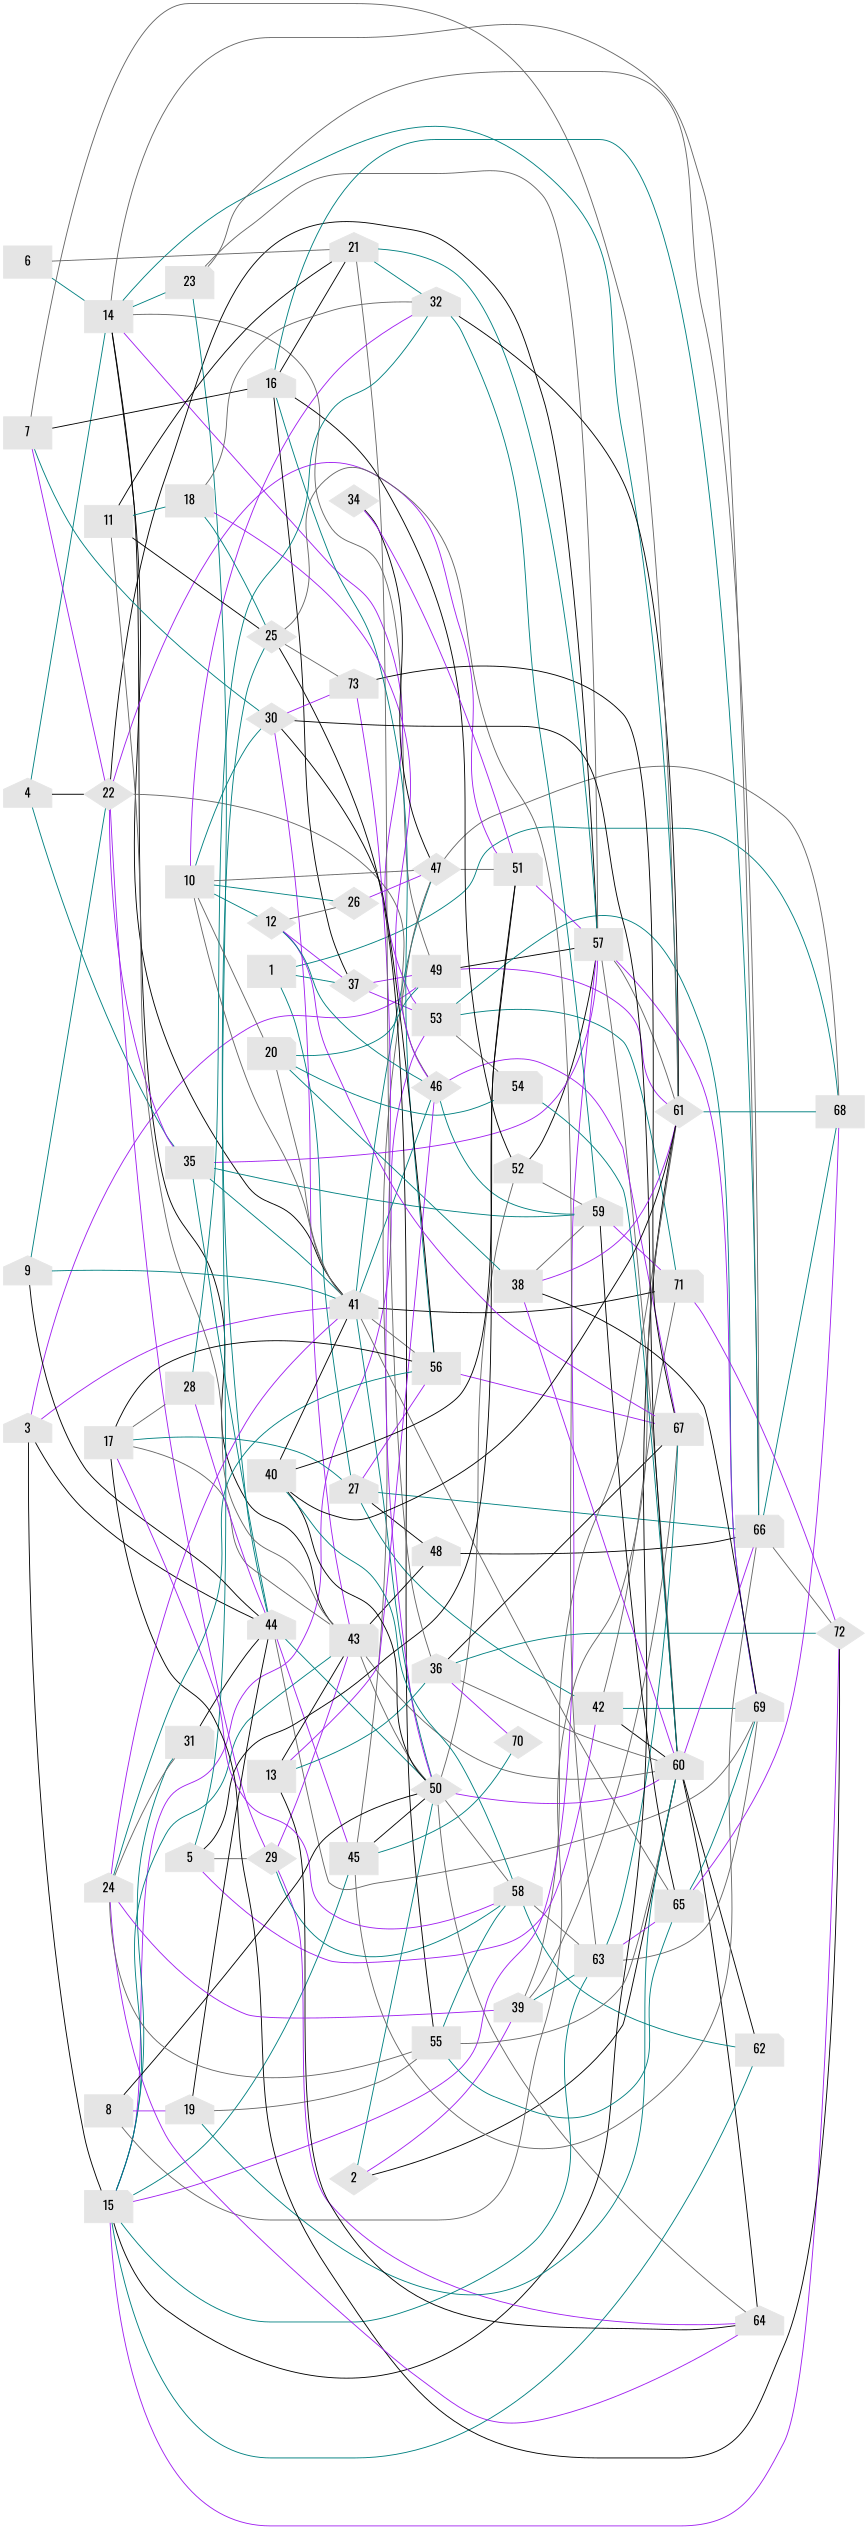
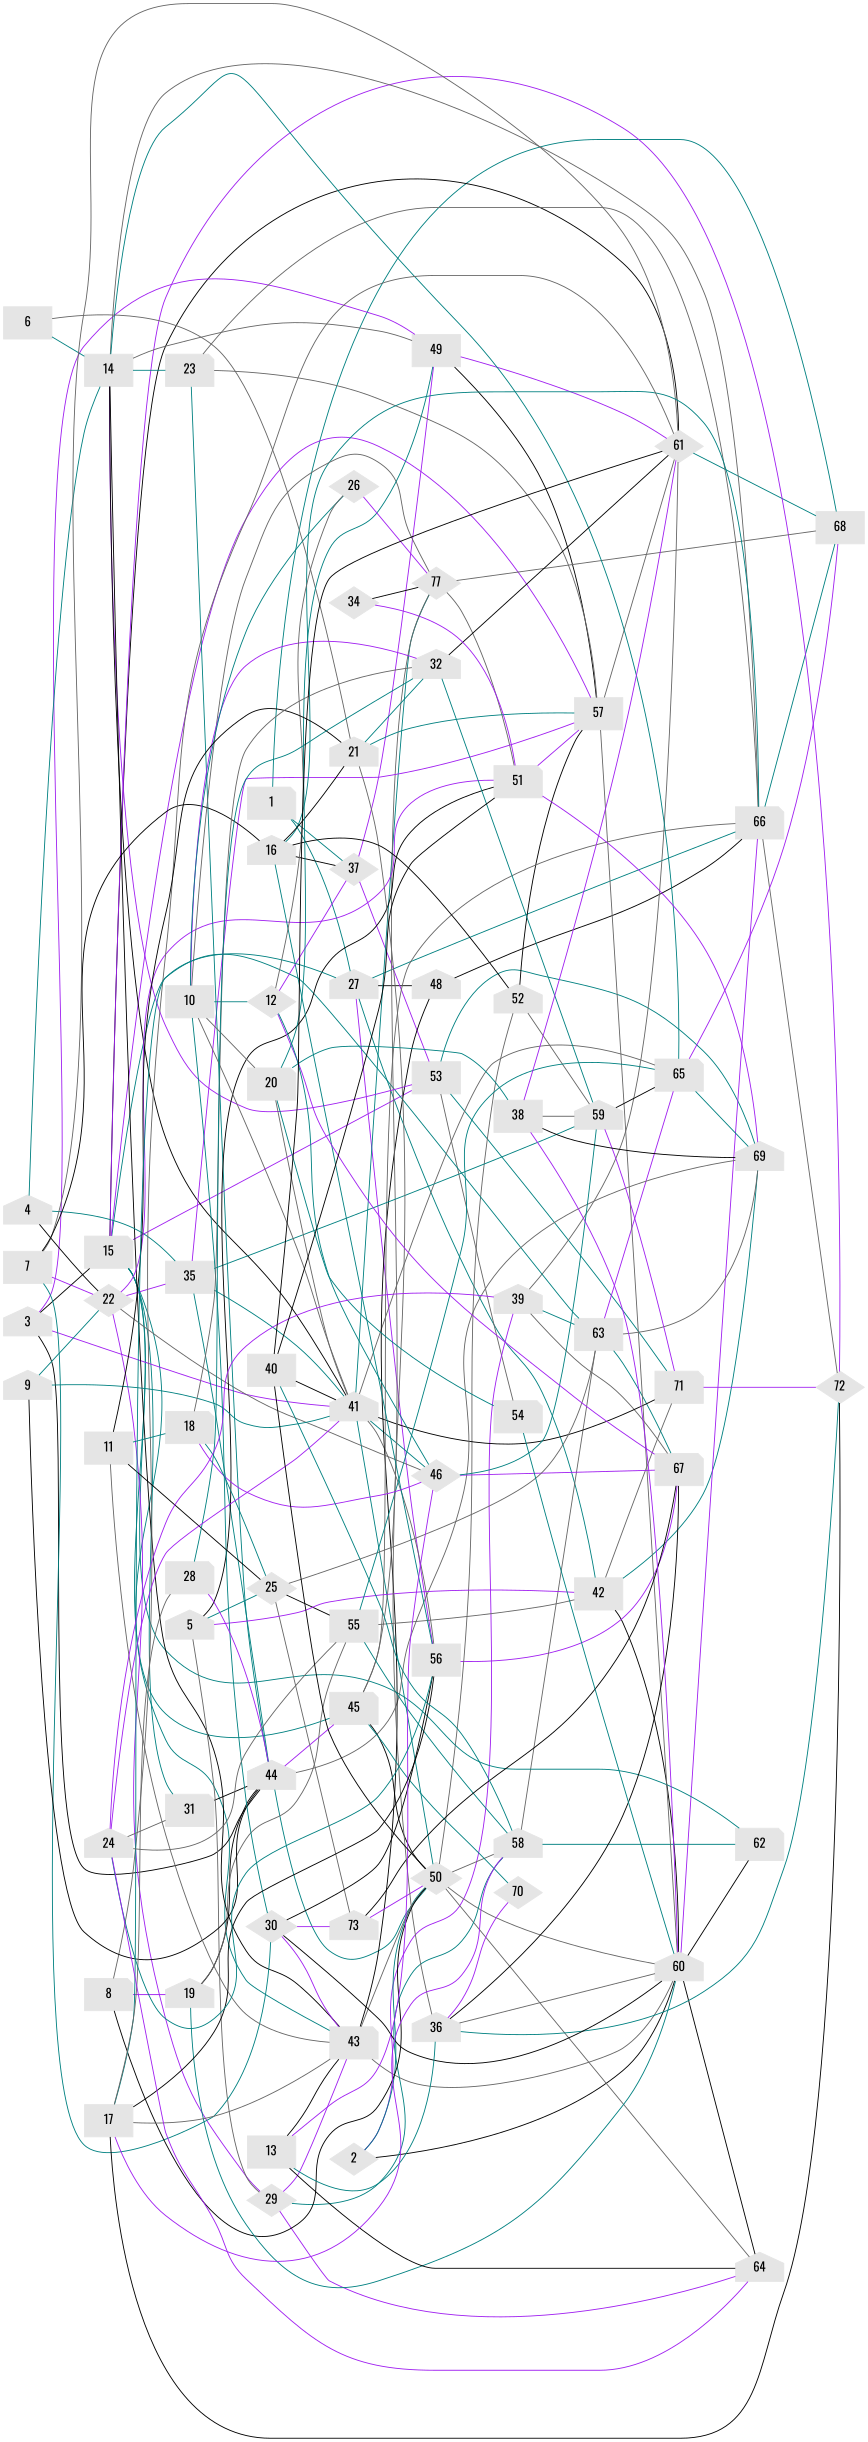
edge "22" -- "57": removed
edge "14" -- "61": now "14" -- "65"
node "47": label "47" -> "77"
edge "57" -- "69": now "51" -- "69"
edge "60" -- "50": color purple -> gray40
edge "60" -- "55": now "42" -- "55"
